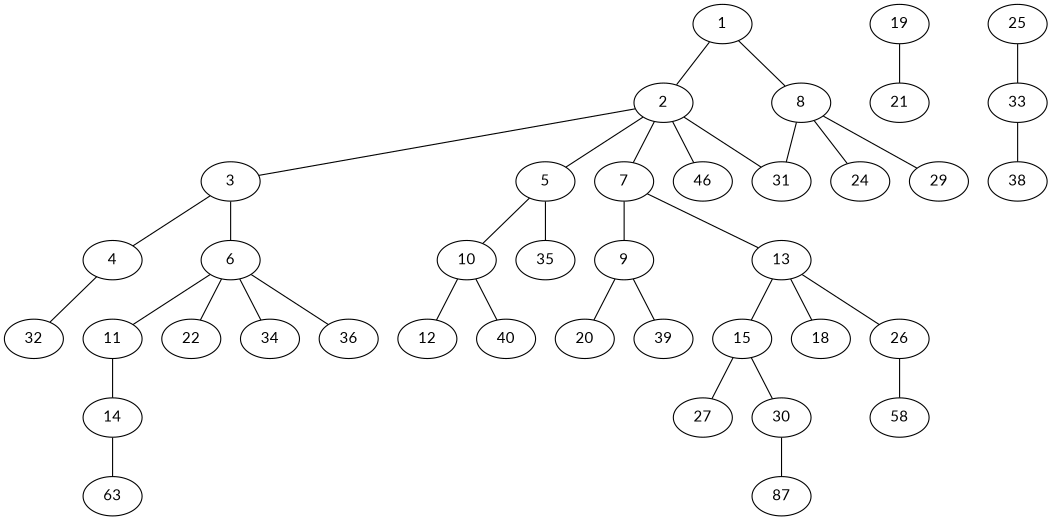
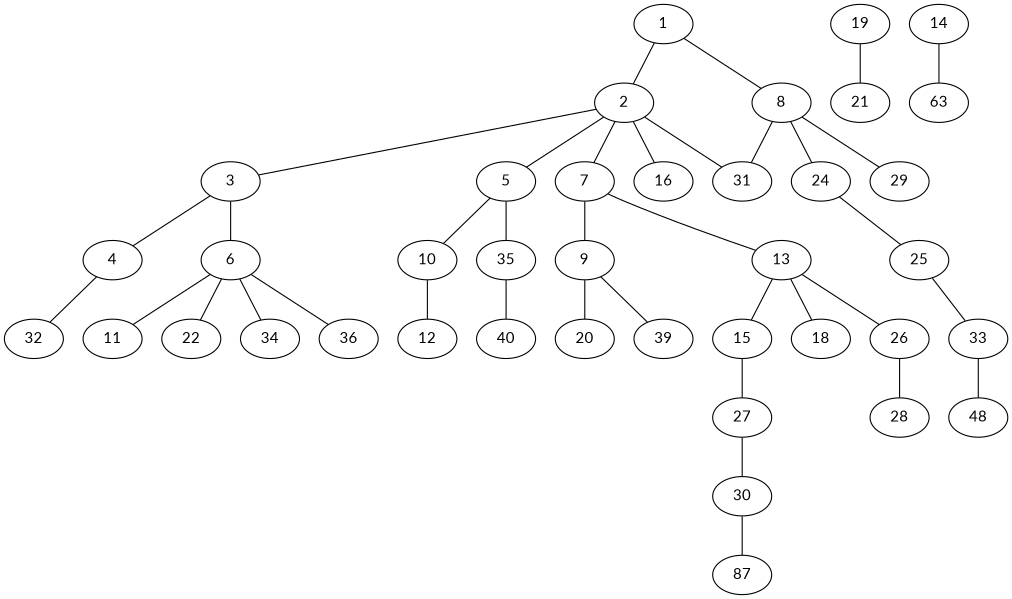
node "46": label "46" -> "16"
node "38": label "38" -> "48"
edge "24" -- "25": added
edge "10" -- "40": now "35" -- "40"
edge "11" -- "14": removed
edge "15" -- "30": now "27" -- "30"
node "58": label "58" -> "28"
